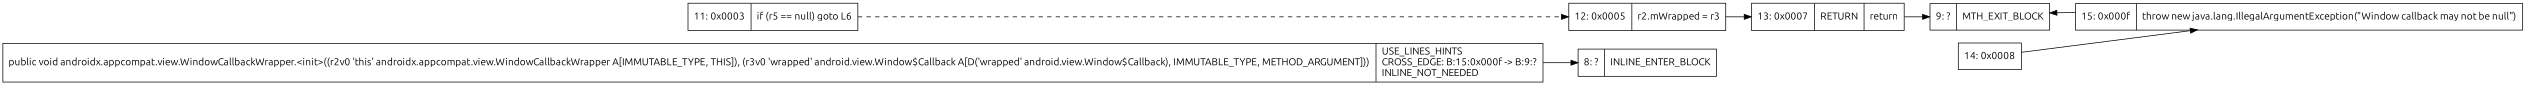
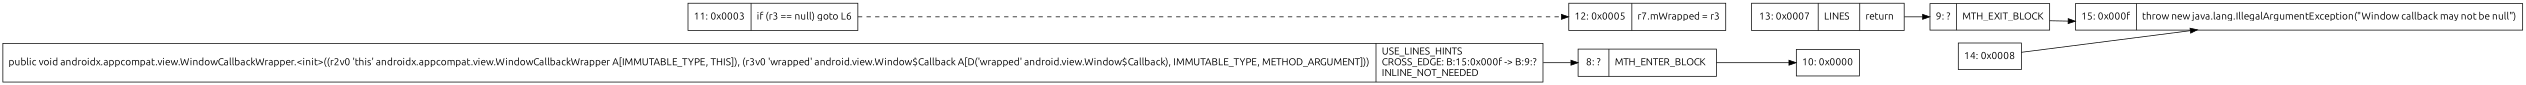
edge "15: 0x000f" -> "9: ?": reversed
node "11: 0x0003": text "if (r5 == null) goto L6" -> "if (r3 == null) goto L6"
node "12: 0x0005": text "r2.mWrapped = r3" -> "r7.mWrapped = r3"
node "13: 0x0007": text "RETURN" -> "LINES"
edge "12: 0x0005" -> "13: 0x0007": removed
node "8: ?": text "INLINE_ENTER_BLOCK" -> "MTH_ENTER_BLOCK"
node "10: 0x0000": added
